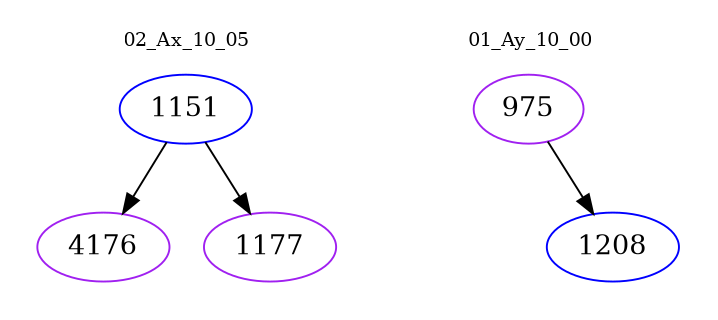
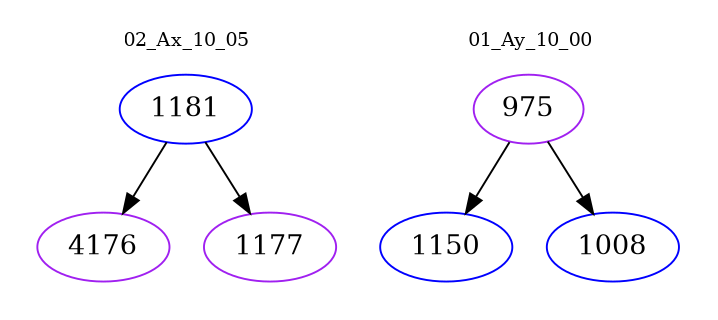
node "1151": label "1151" -> "1181"
node "1150": added
node "1208": label "1208" -> "1008"
